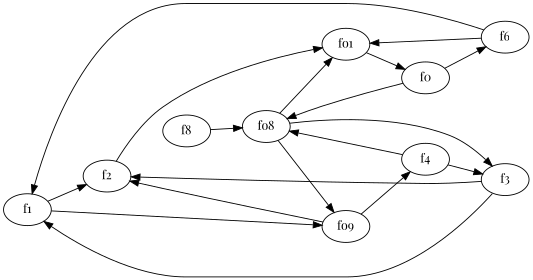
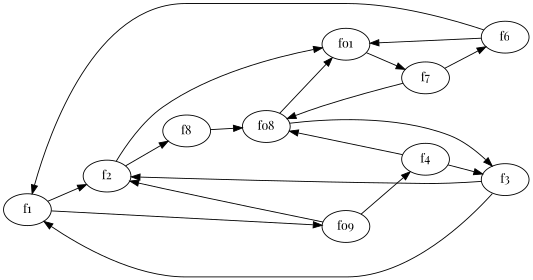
node "f0": label "f0" -> "f7"
edge "f2" -> "f8": added
edge "fo8" -> "fo9": removed
